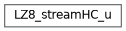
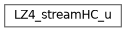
node "LZ8_streamHC_u": label "LZ8_streamHC_u" -> "LZ4_streamHC_u"
